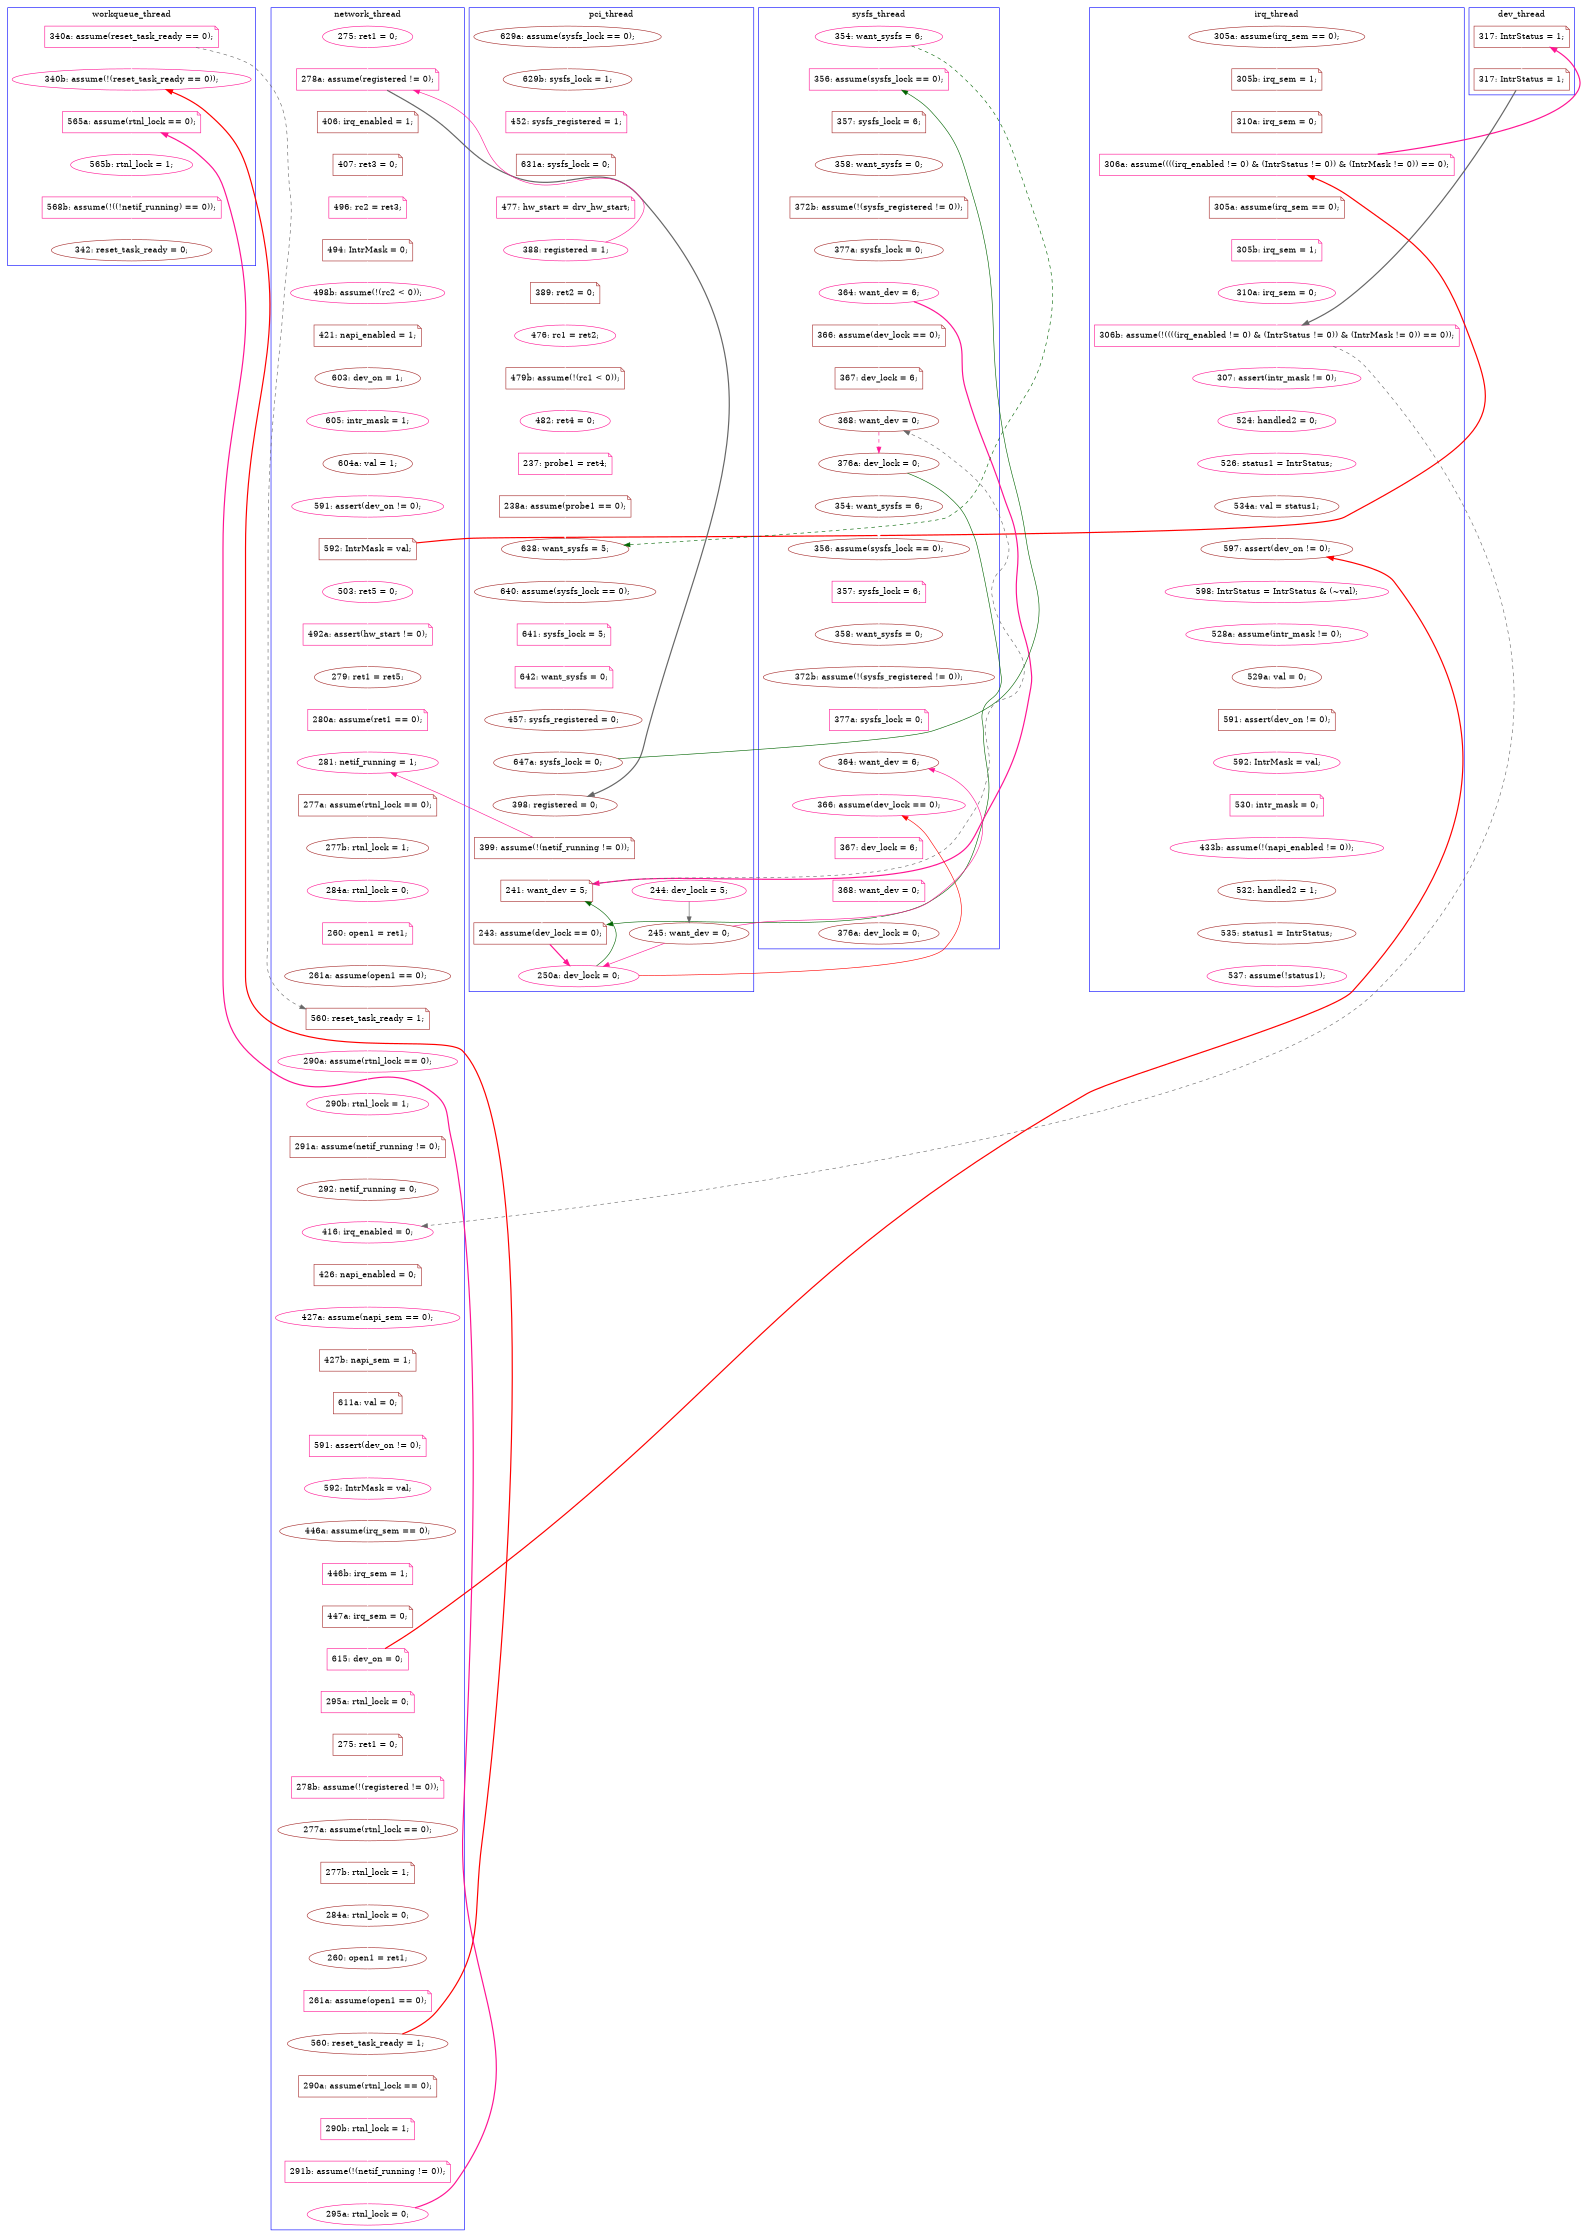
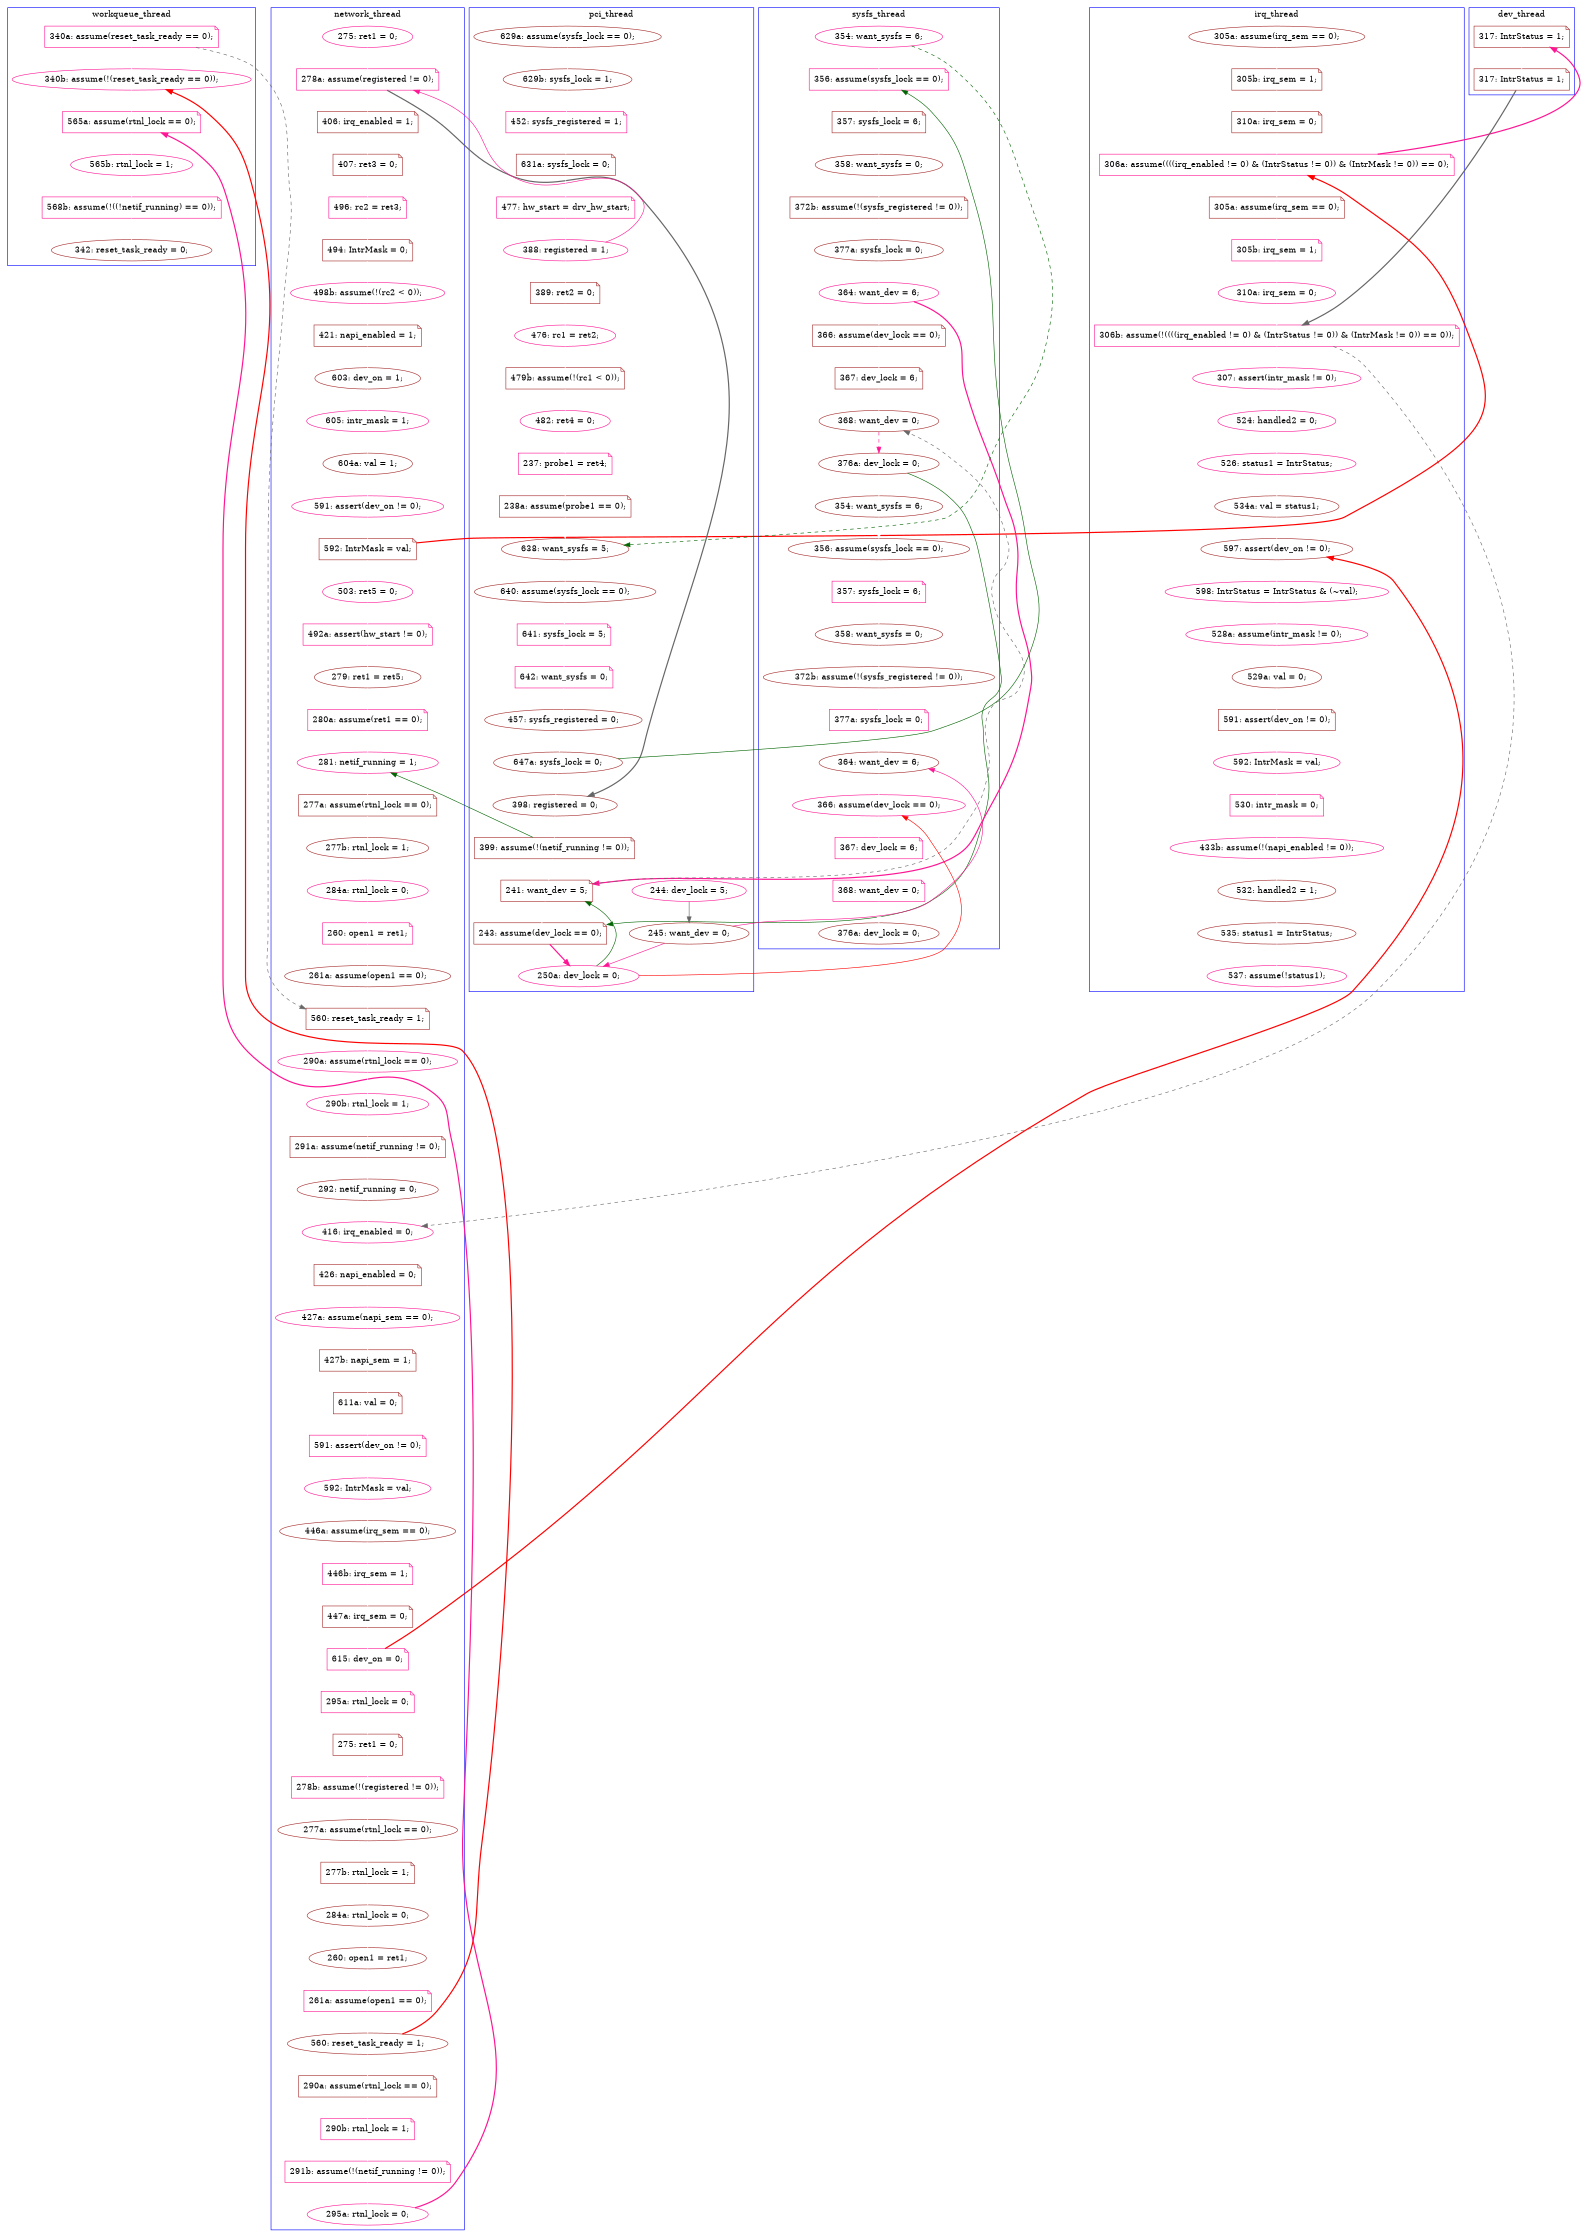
edge "399: assume(!(netif_running != 0));" -> "281: netif_running = 1;": color deeppink -> darkgreen
